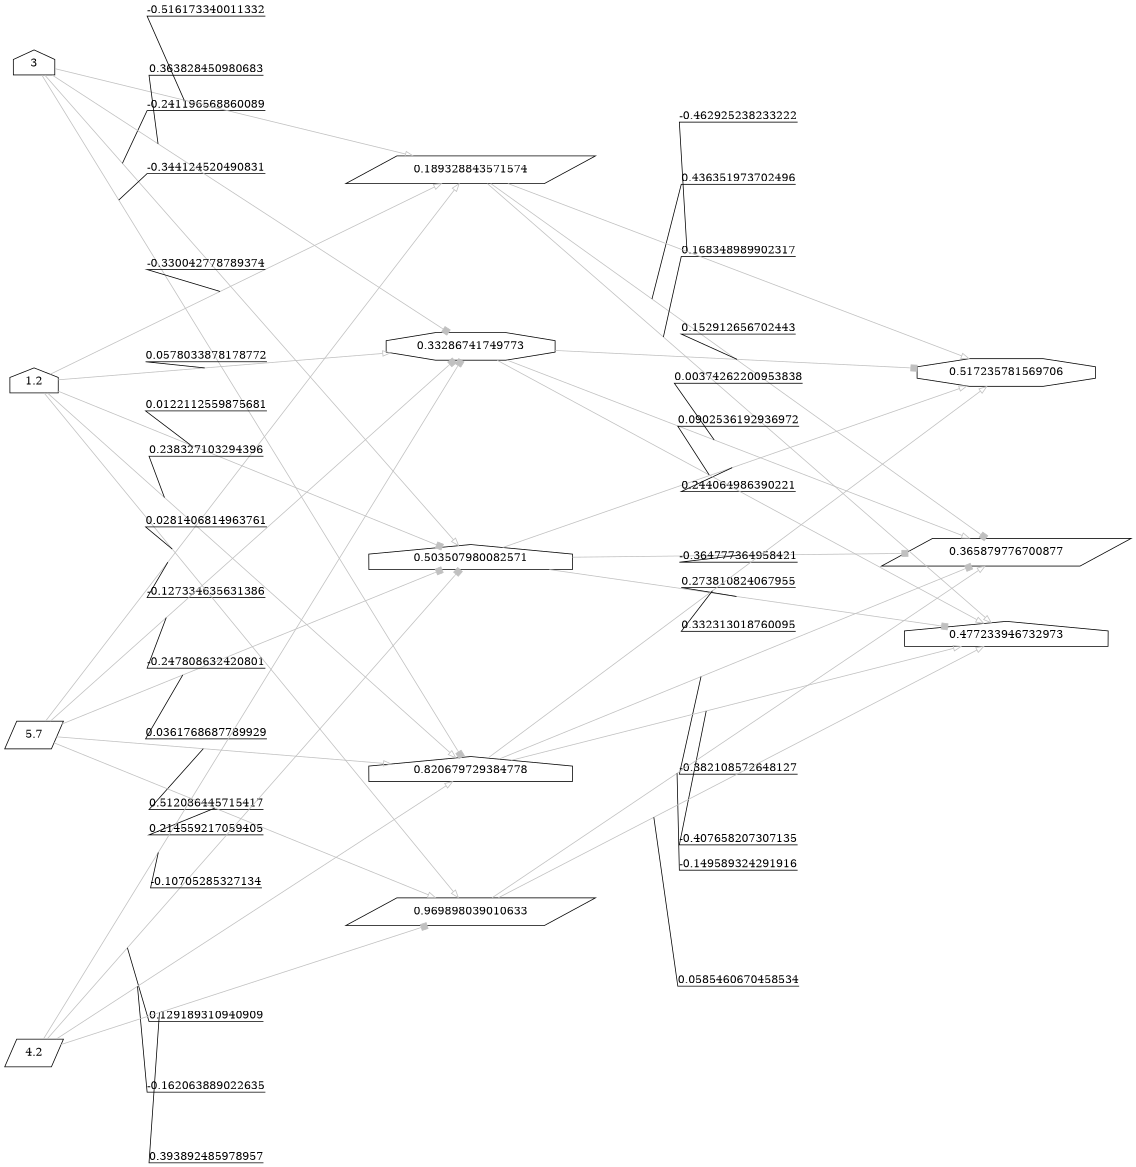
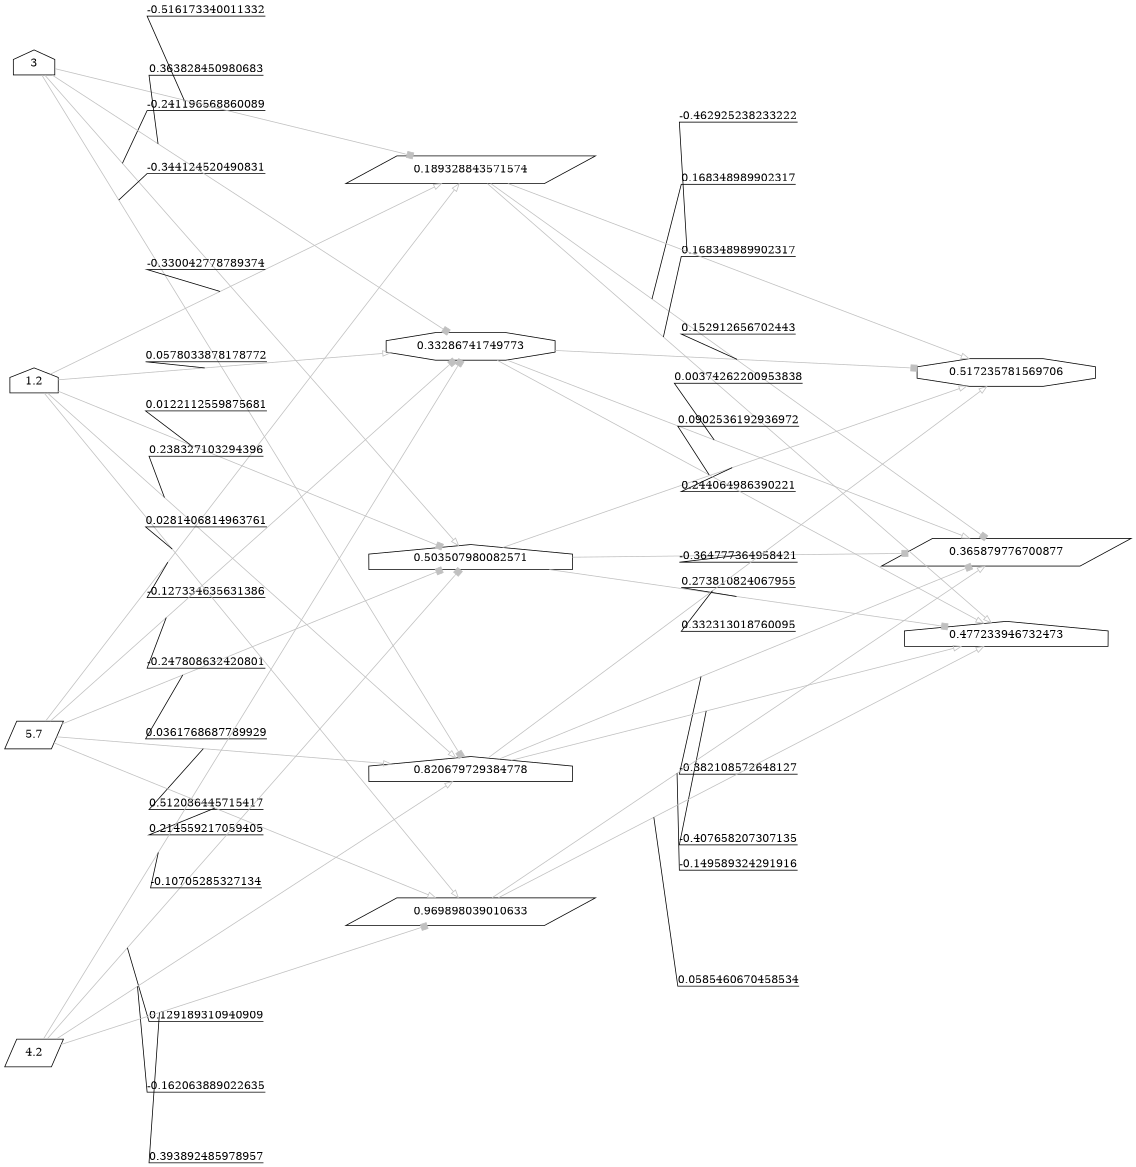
edge "3" -> "0.189328843571574": arrowhead onormal -> box
edge "0.189328843571574" -> "0.365879776700877": label "0.436351973702496" -> "0.168348989902317"
node "0.477233946732973": label "0.477233946732973" -> "0.477233946732473"
